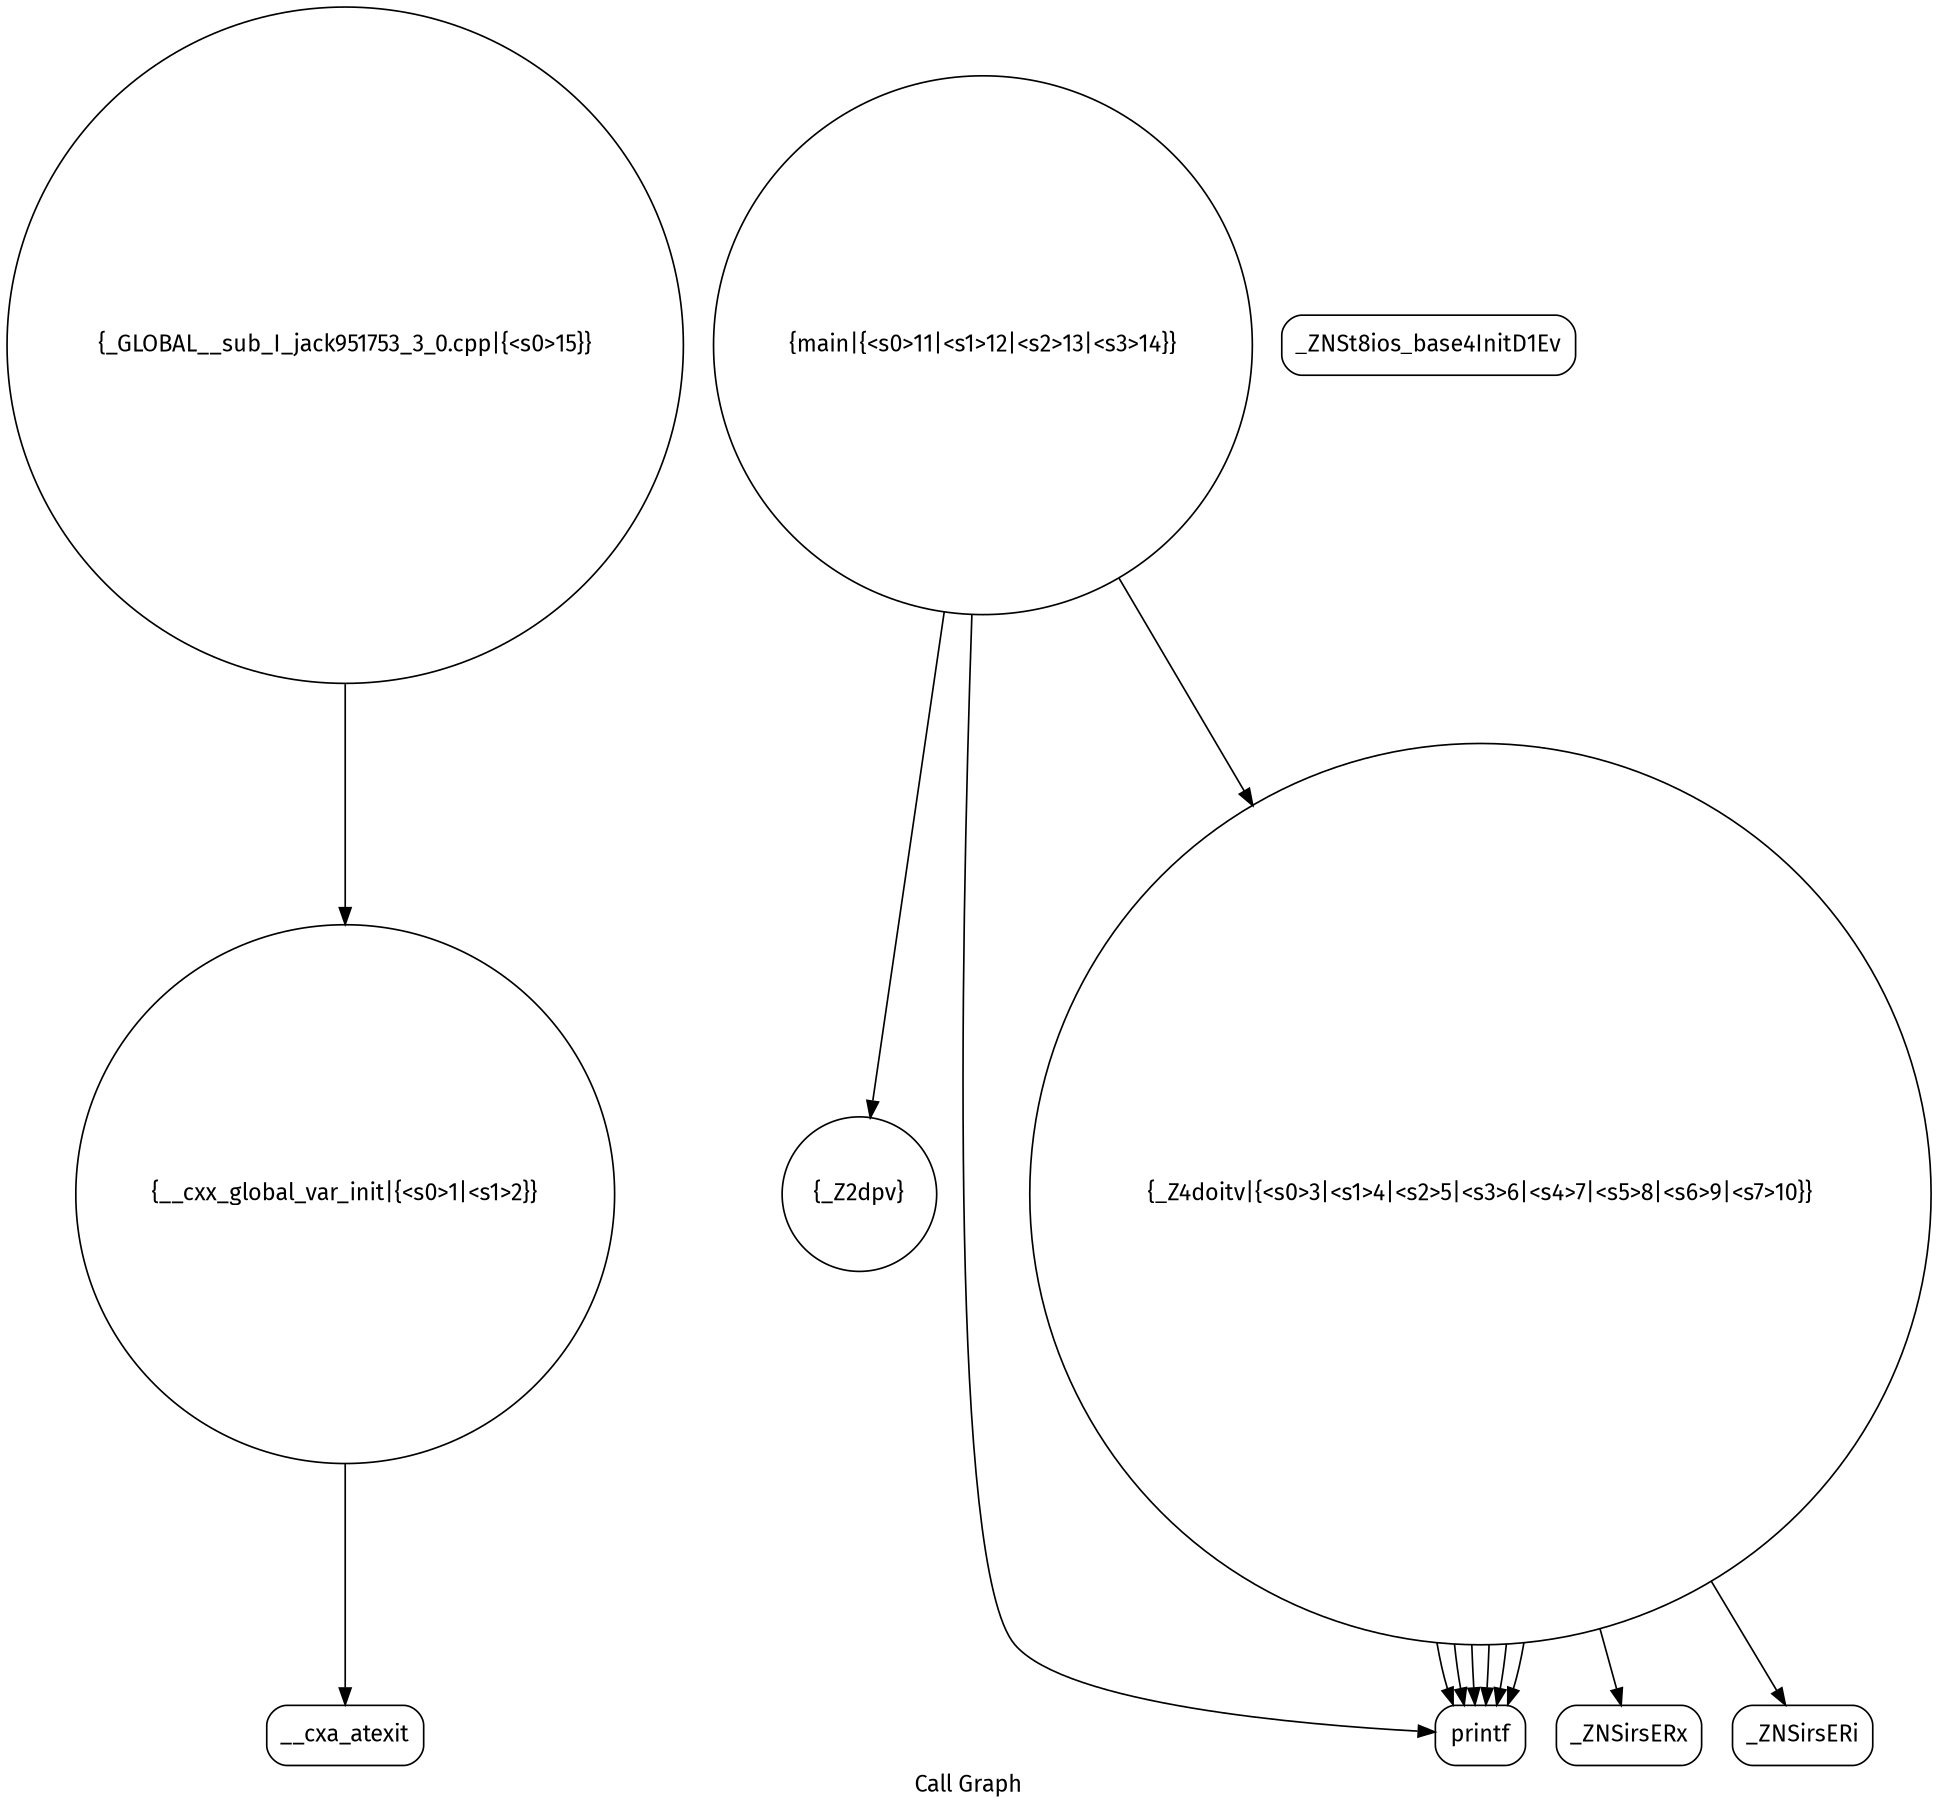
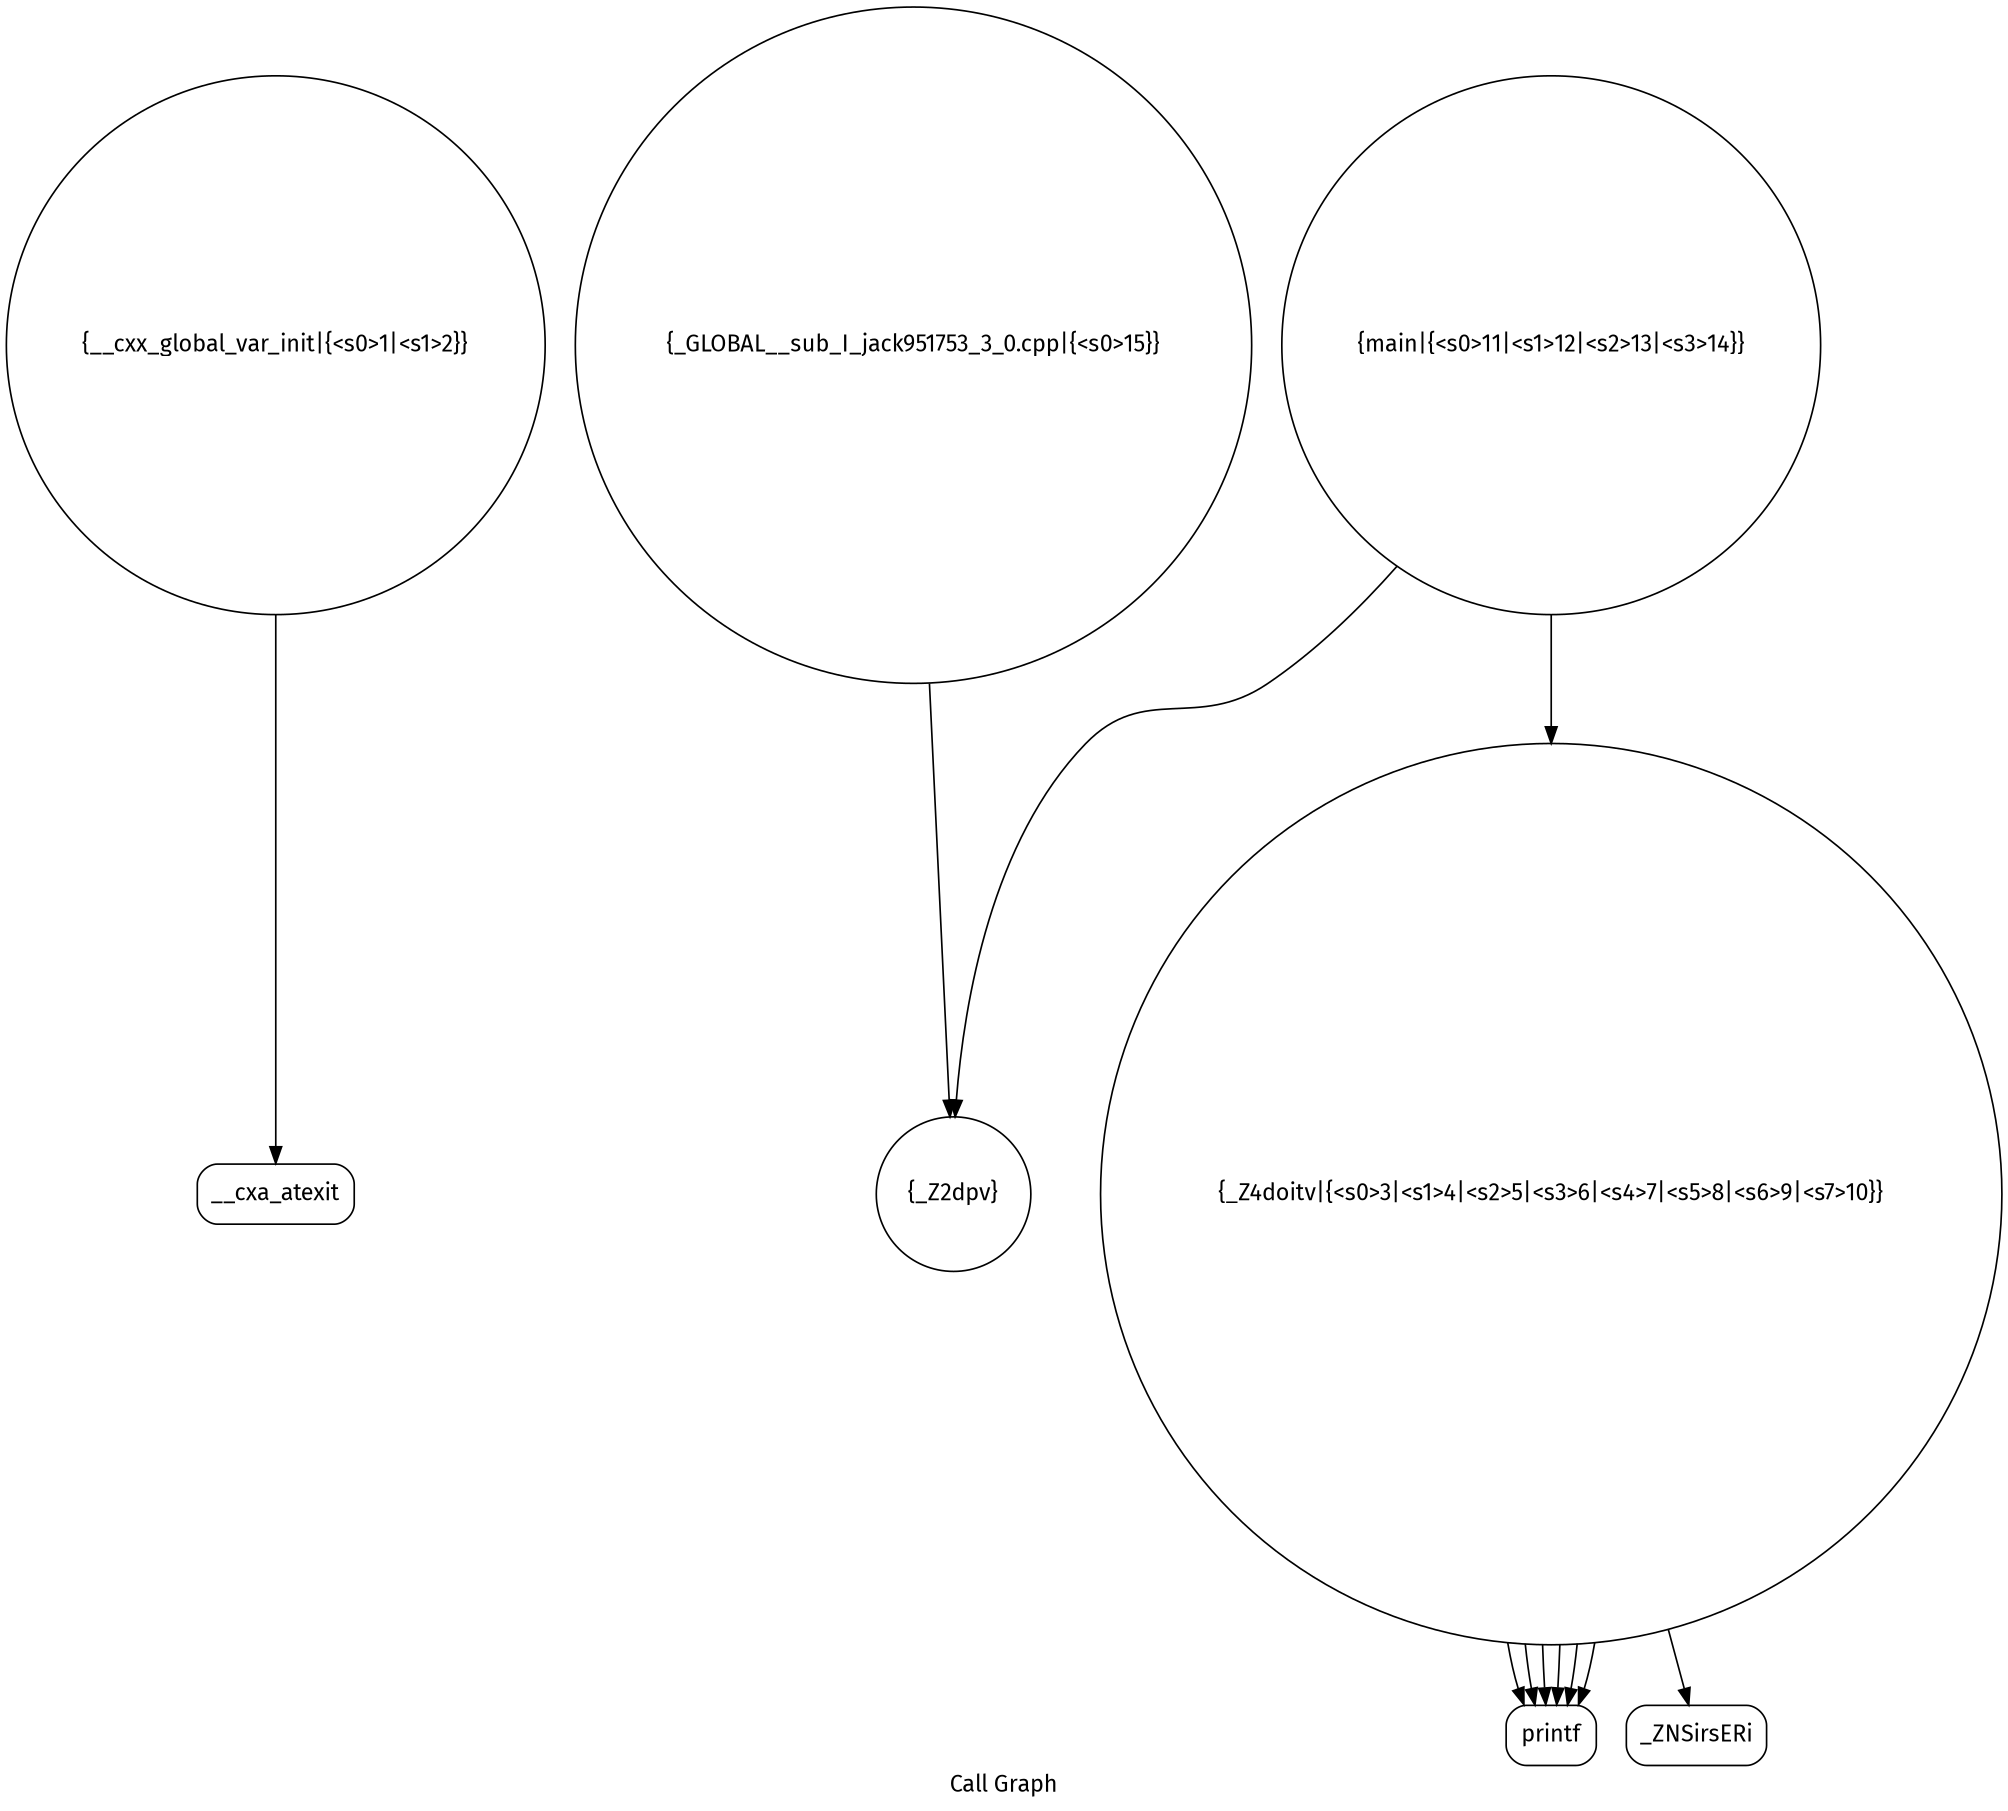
node "_ZNSt8ios_base4InitD1Ev": removed
edge "{_GLOBAL__sub_I_jack951753_3_0.cpp|{<s0>15}}" -> "{__cxx_global_var_init|{<s0>1|<s1>2}}": now "{_GLOBAL__sub_I_jack951753_3_0.cpp|{<s0>15}}" -> "{_Z2dpv}"
edge "{main|{<s0>11|<s1>12|<s2>13|<s3>14}}" -> "printf": removed
node "_ZNSirsERx": removed
